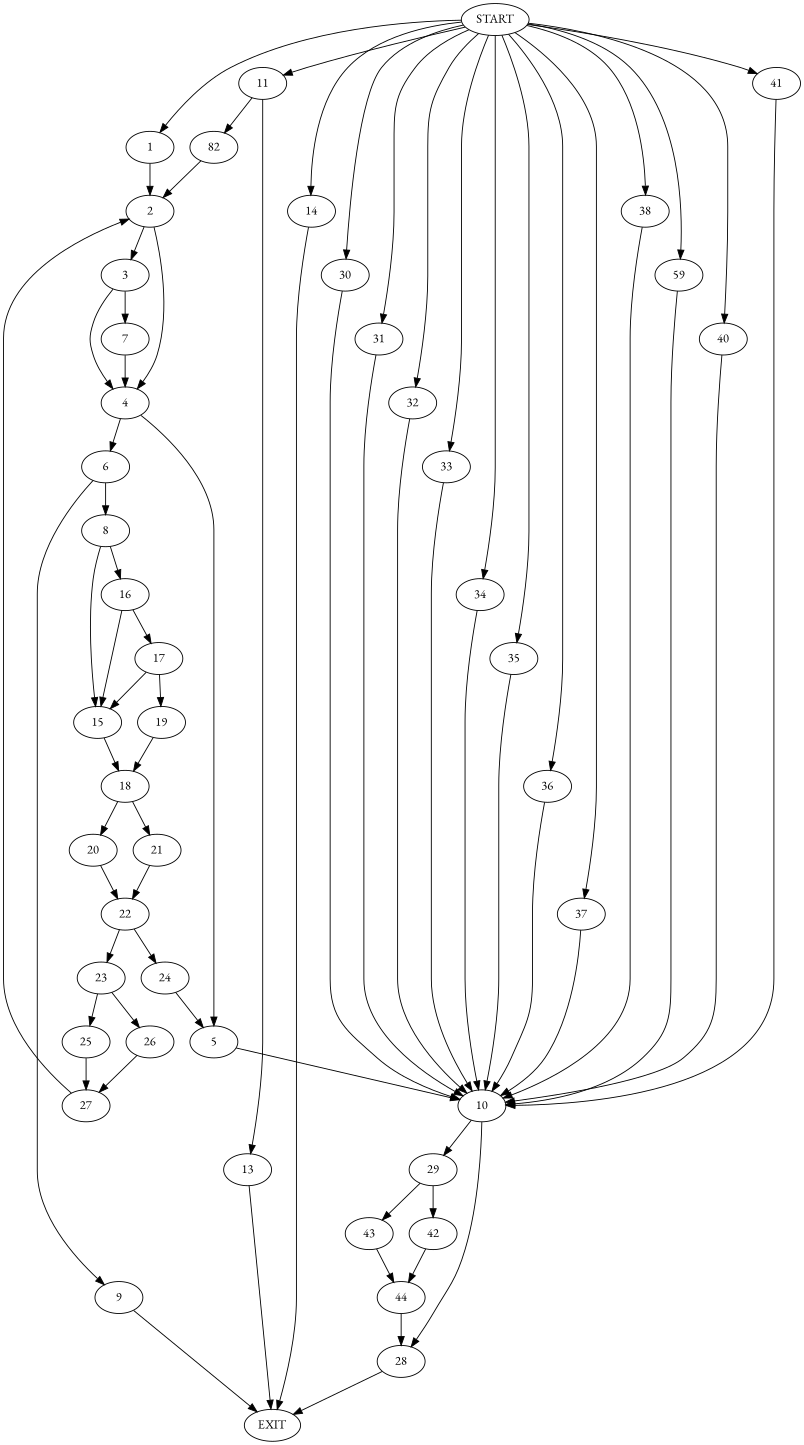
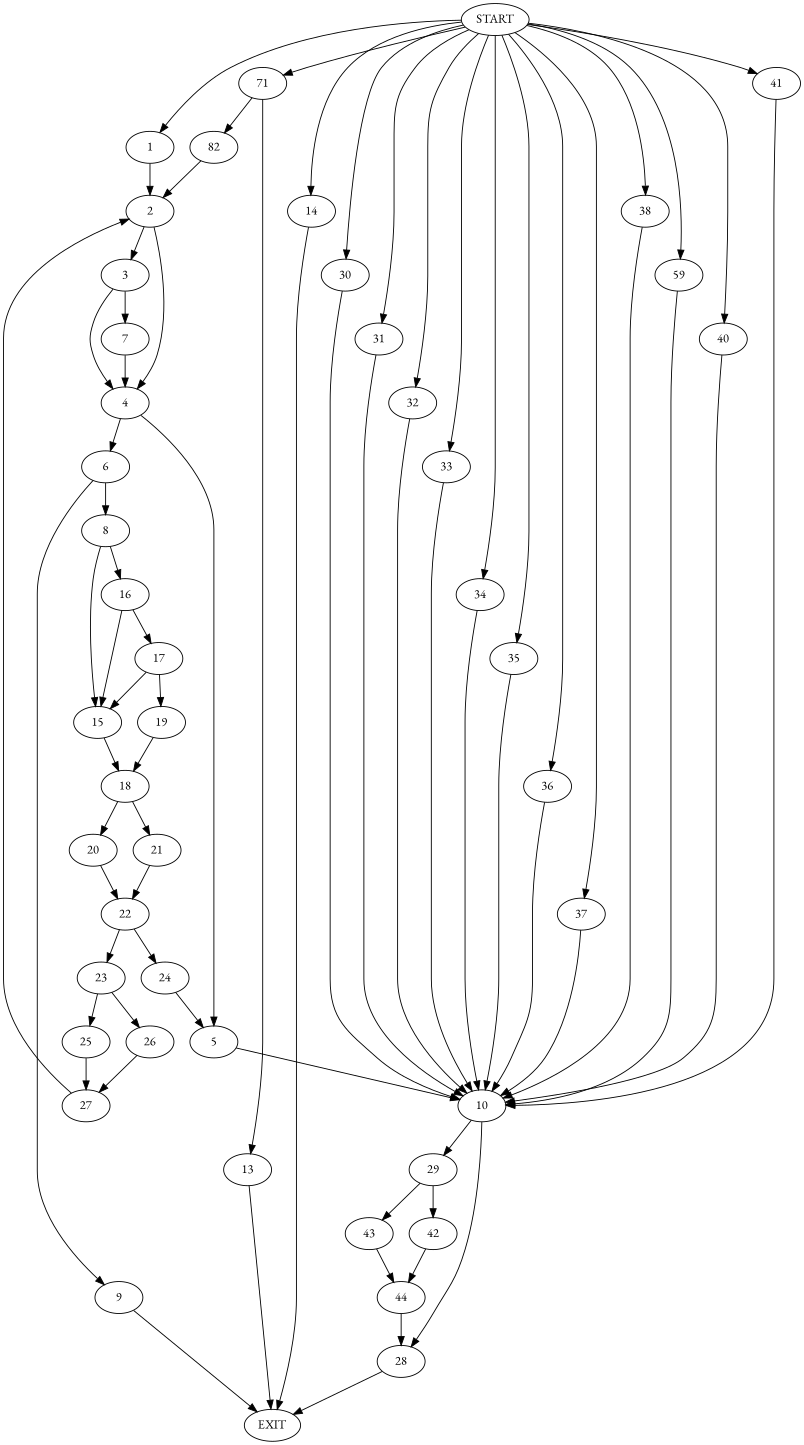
node "11": label "11" -> "71"
